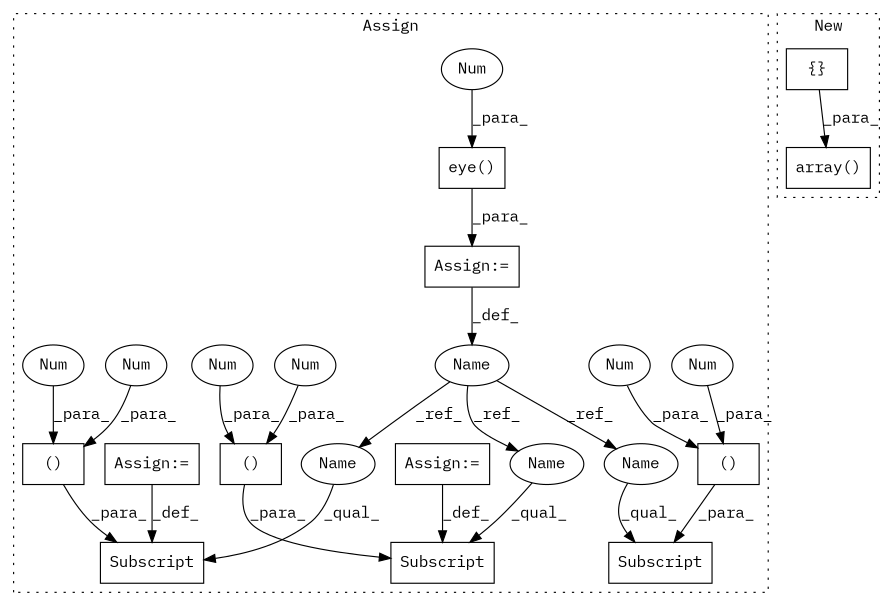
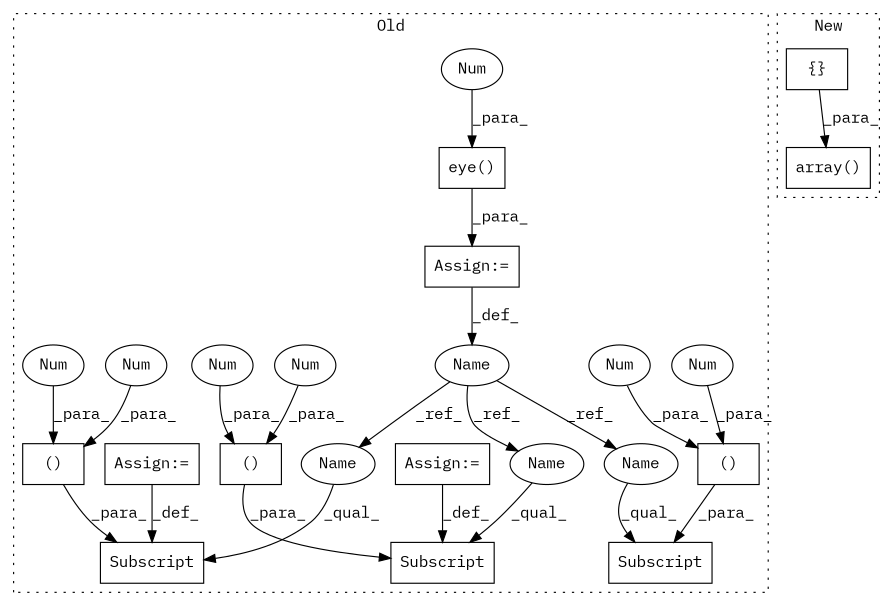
cluster "Assign": label "Assign" -> "Old"
